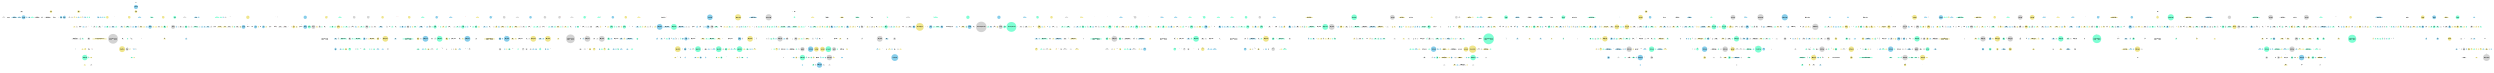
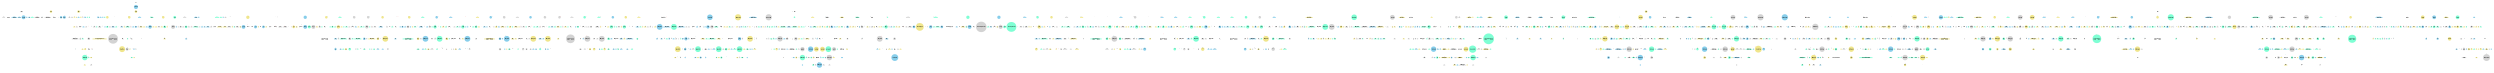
node "La persona con mayor edad es:": fillcolor khaki -> aquamarine
node "Mi nuevo promedio de notas:": fillcolor aquamarine -> khaki
